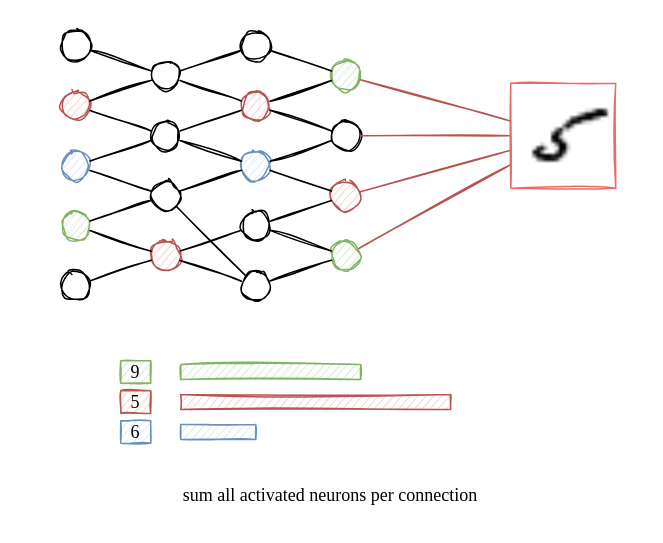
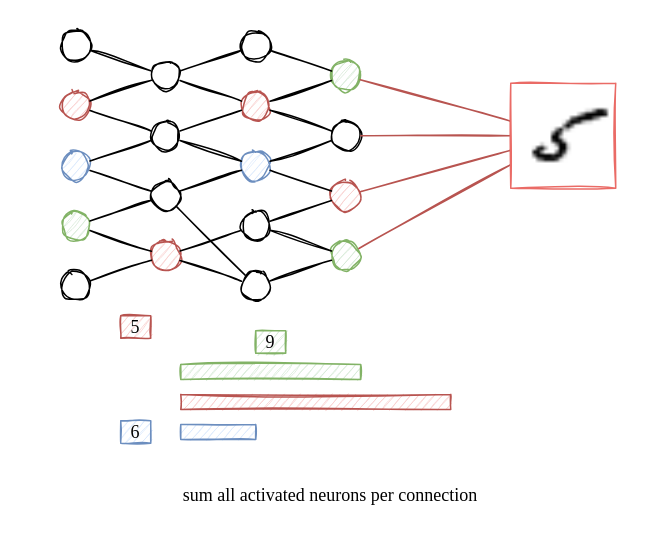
node "9": moved (136, 372) -> (271, 342)
node "5": moved (136, 402) -> (136, 327)
